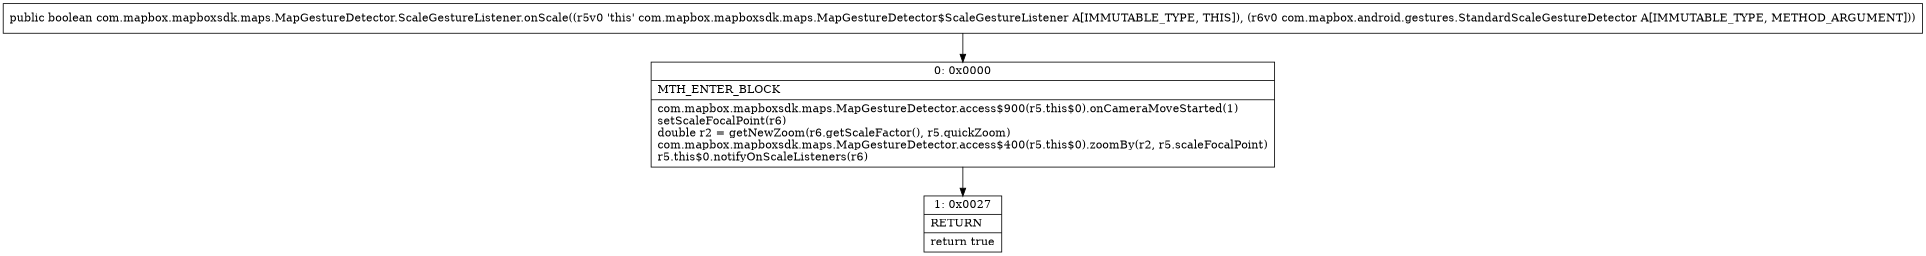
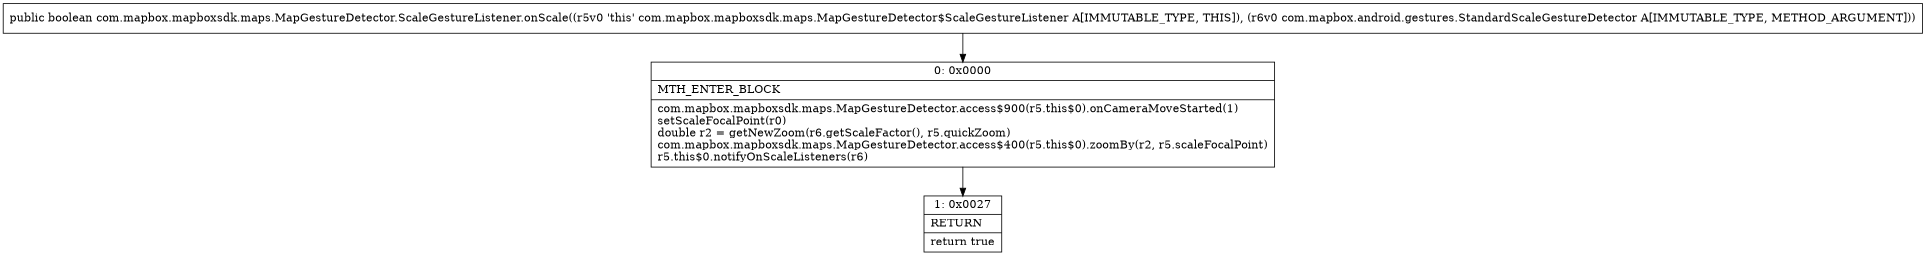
node "0: 0x0000": text "setScaleFocalPoint(r6)" -> "setScaleFocalPoint(r0)"
